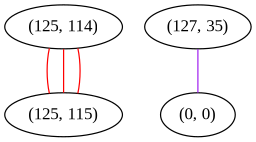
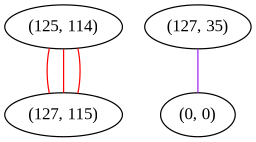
node "(125, 115)": label "(125, 115)" -> "(127, 115)"
